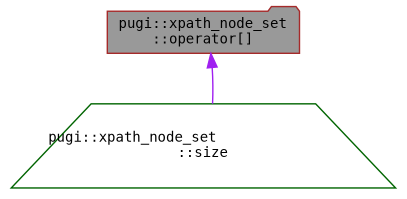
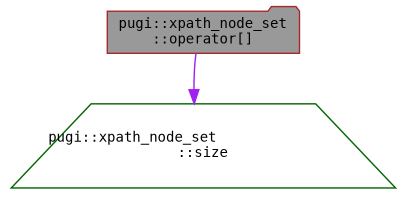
edge "pugi::xpath_node_set ::size" -> "pugi::xpath_node_set ::operator[]": reversed
